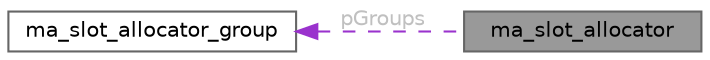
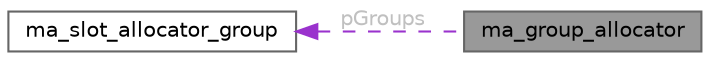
node "ma_slot_allocator": label "ma_slot_allocator" -> "ma_group_allocator"
